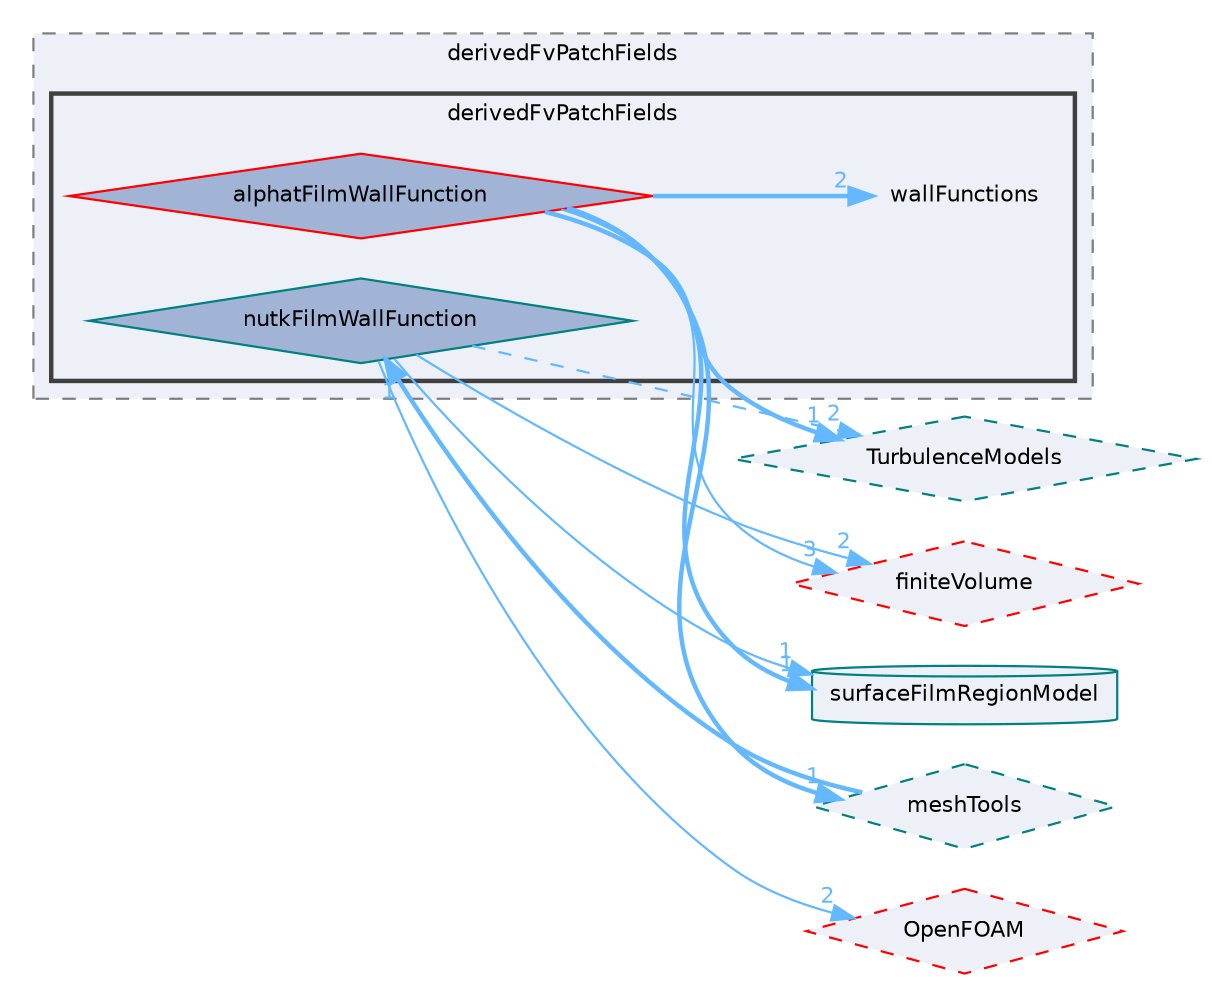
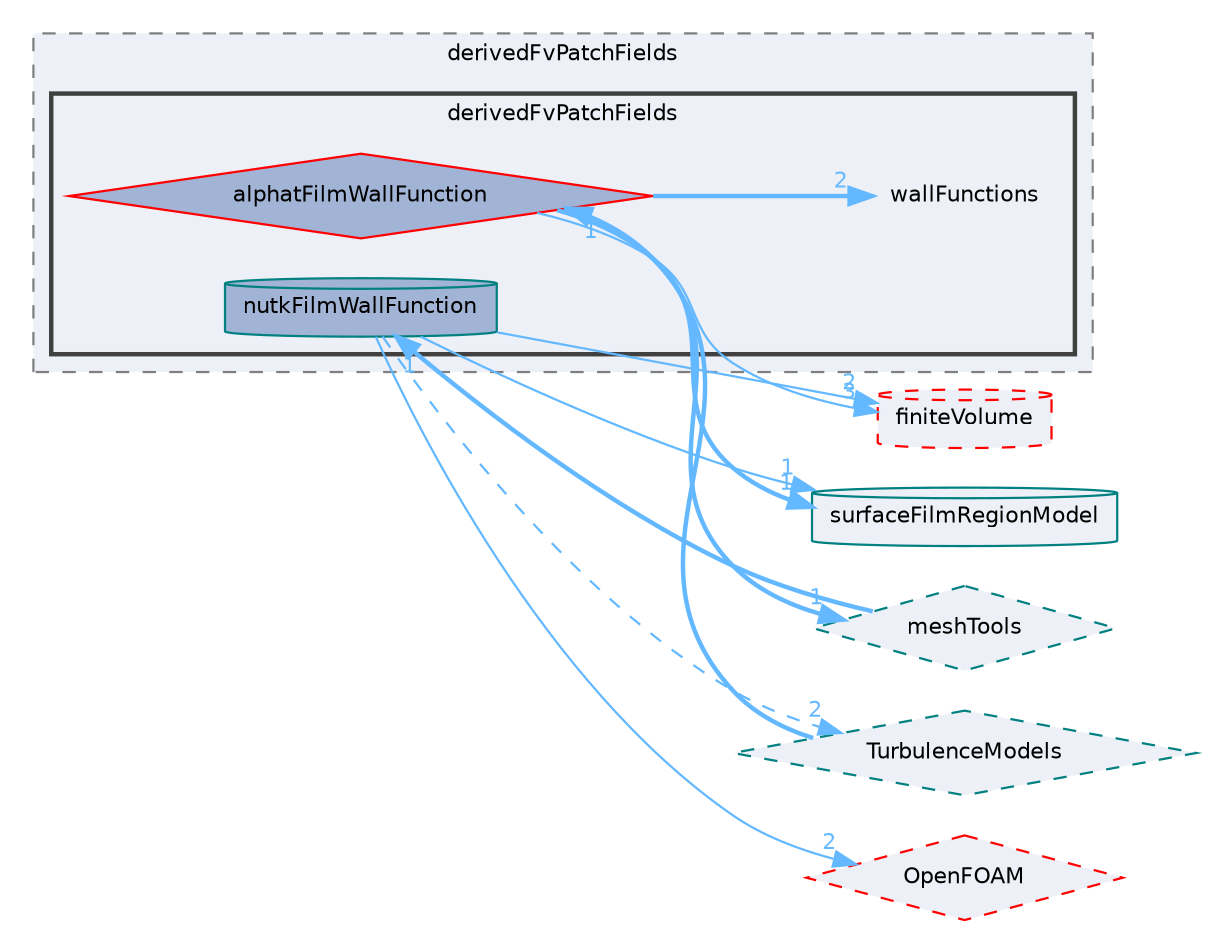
edge "alphatFilmWallFunction" -> "TurbulenceModels": reversed
node "nutkFilmWallFunction": shape diamond -> cylinder
node "finiteVolume": shape diamond -> cylinder
